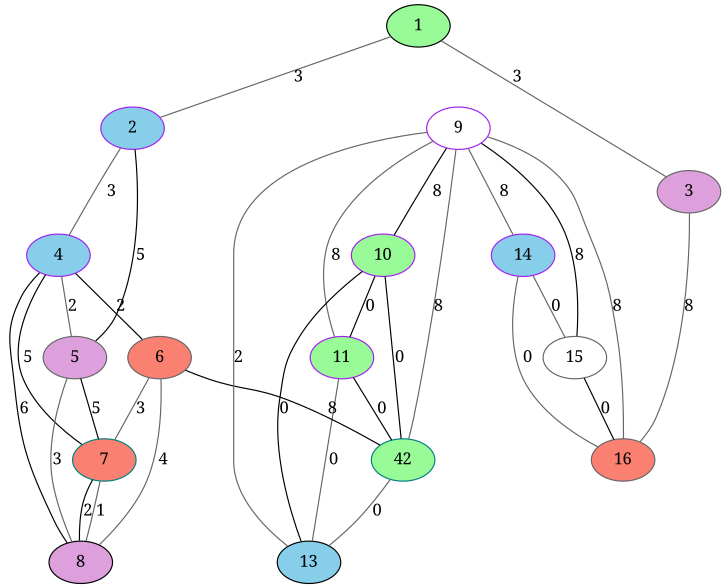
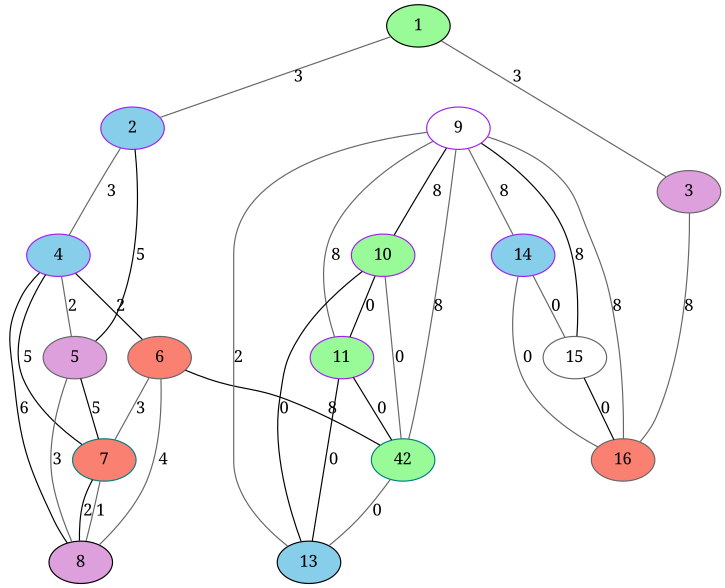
edge "10" -- "42": color black -> gray40
edge "11" -- "13": color gray40 -> black
